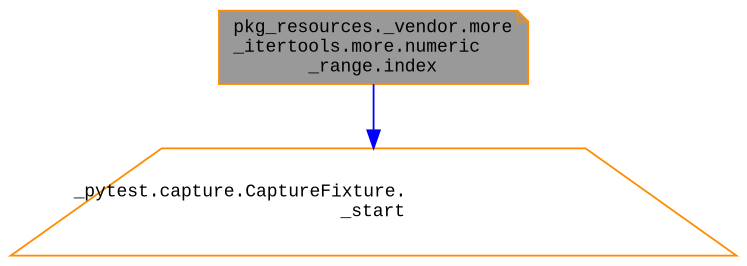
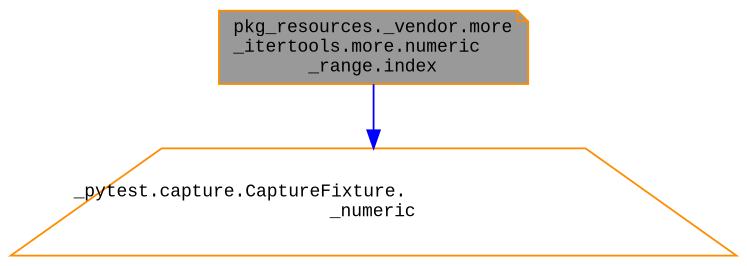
node "_pytest.capture.CaptureFixture. _start": label "_pytest.capture.CaptureFixture. _start" -> "_pytest.capture.CaptureFixture. _numeric"
